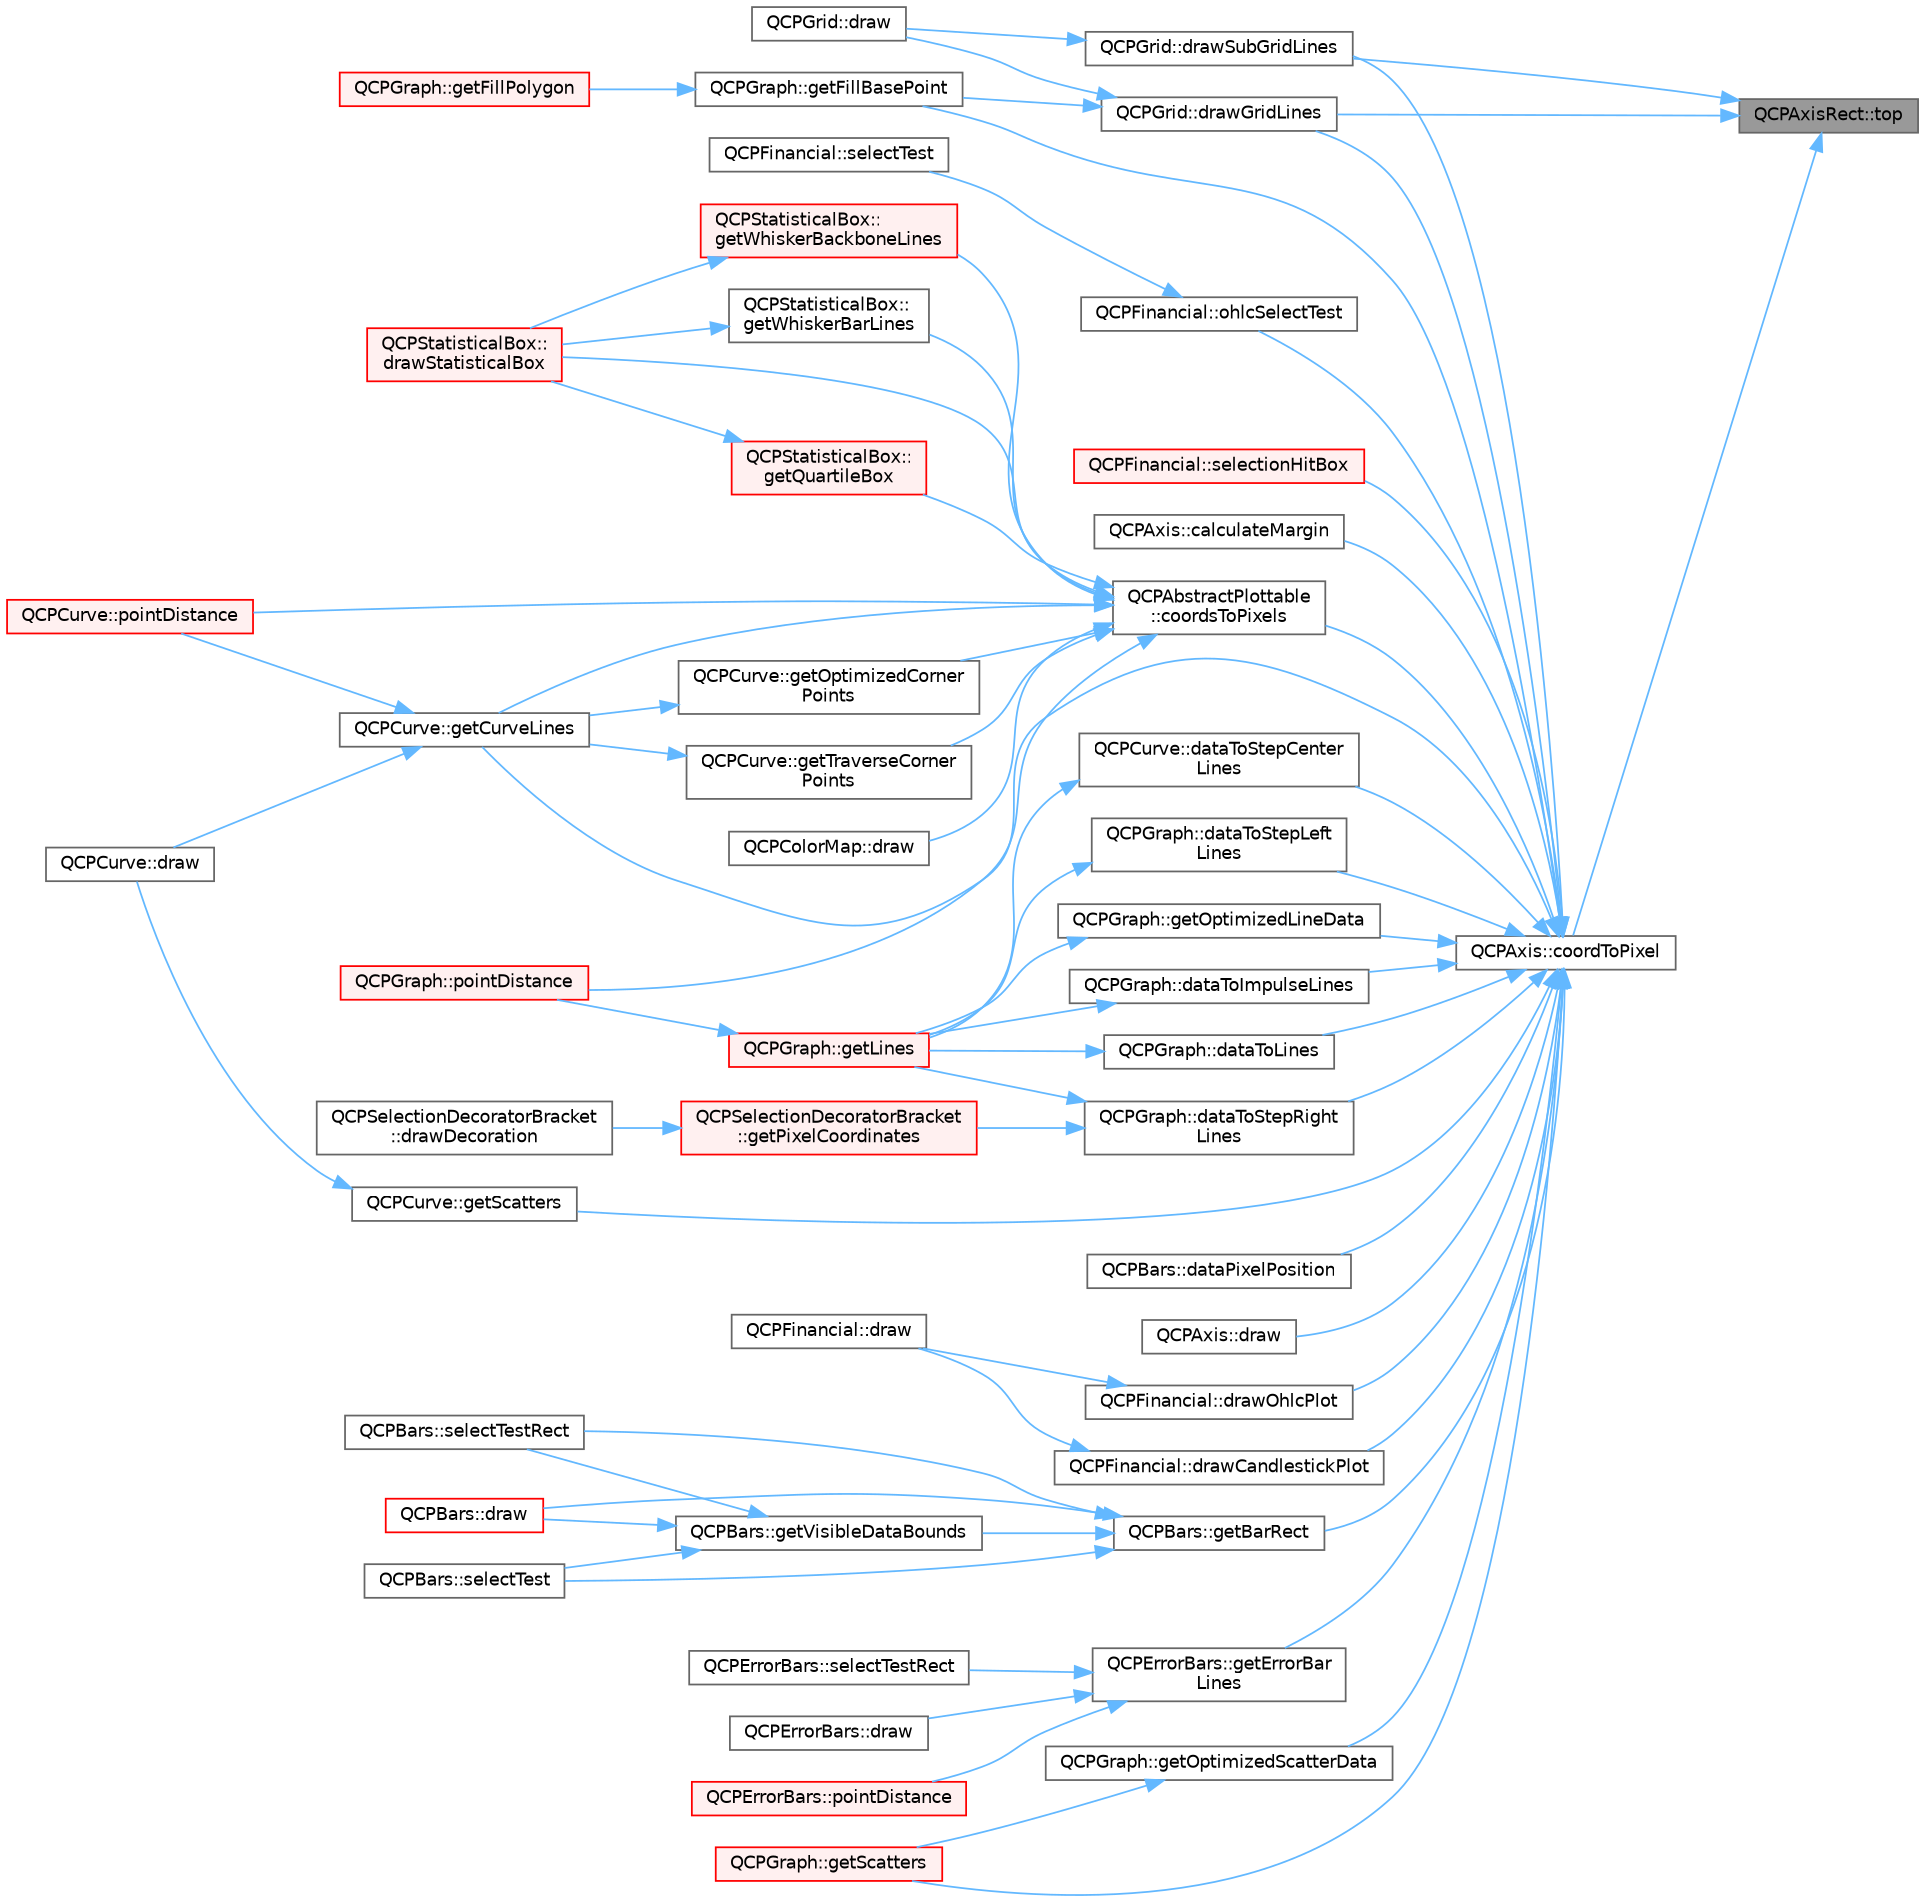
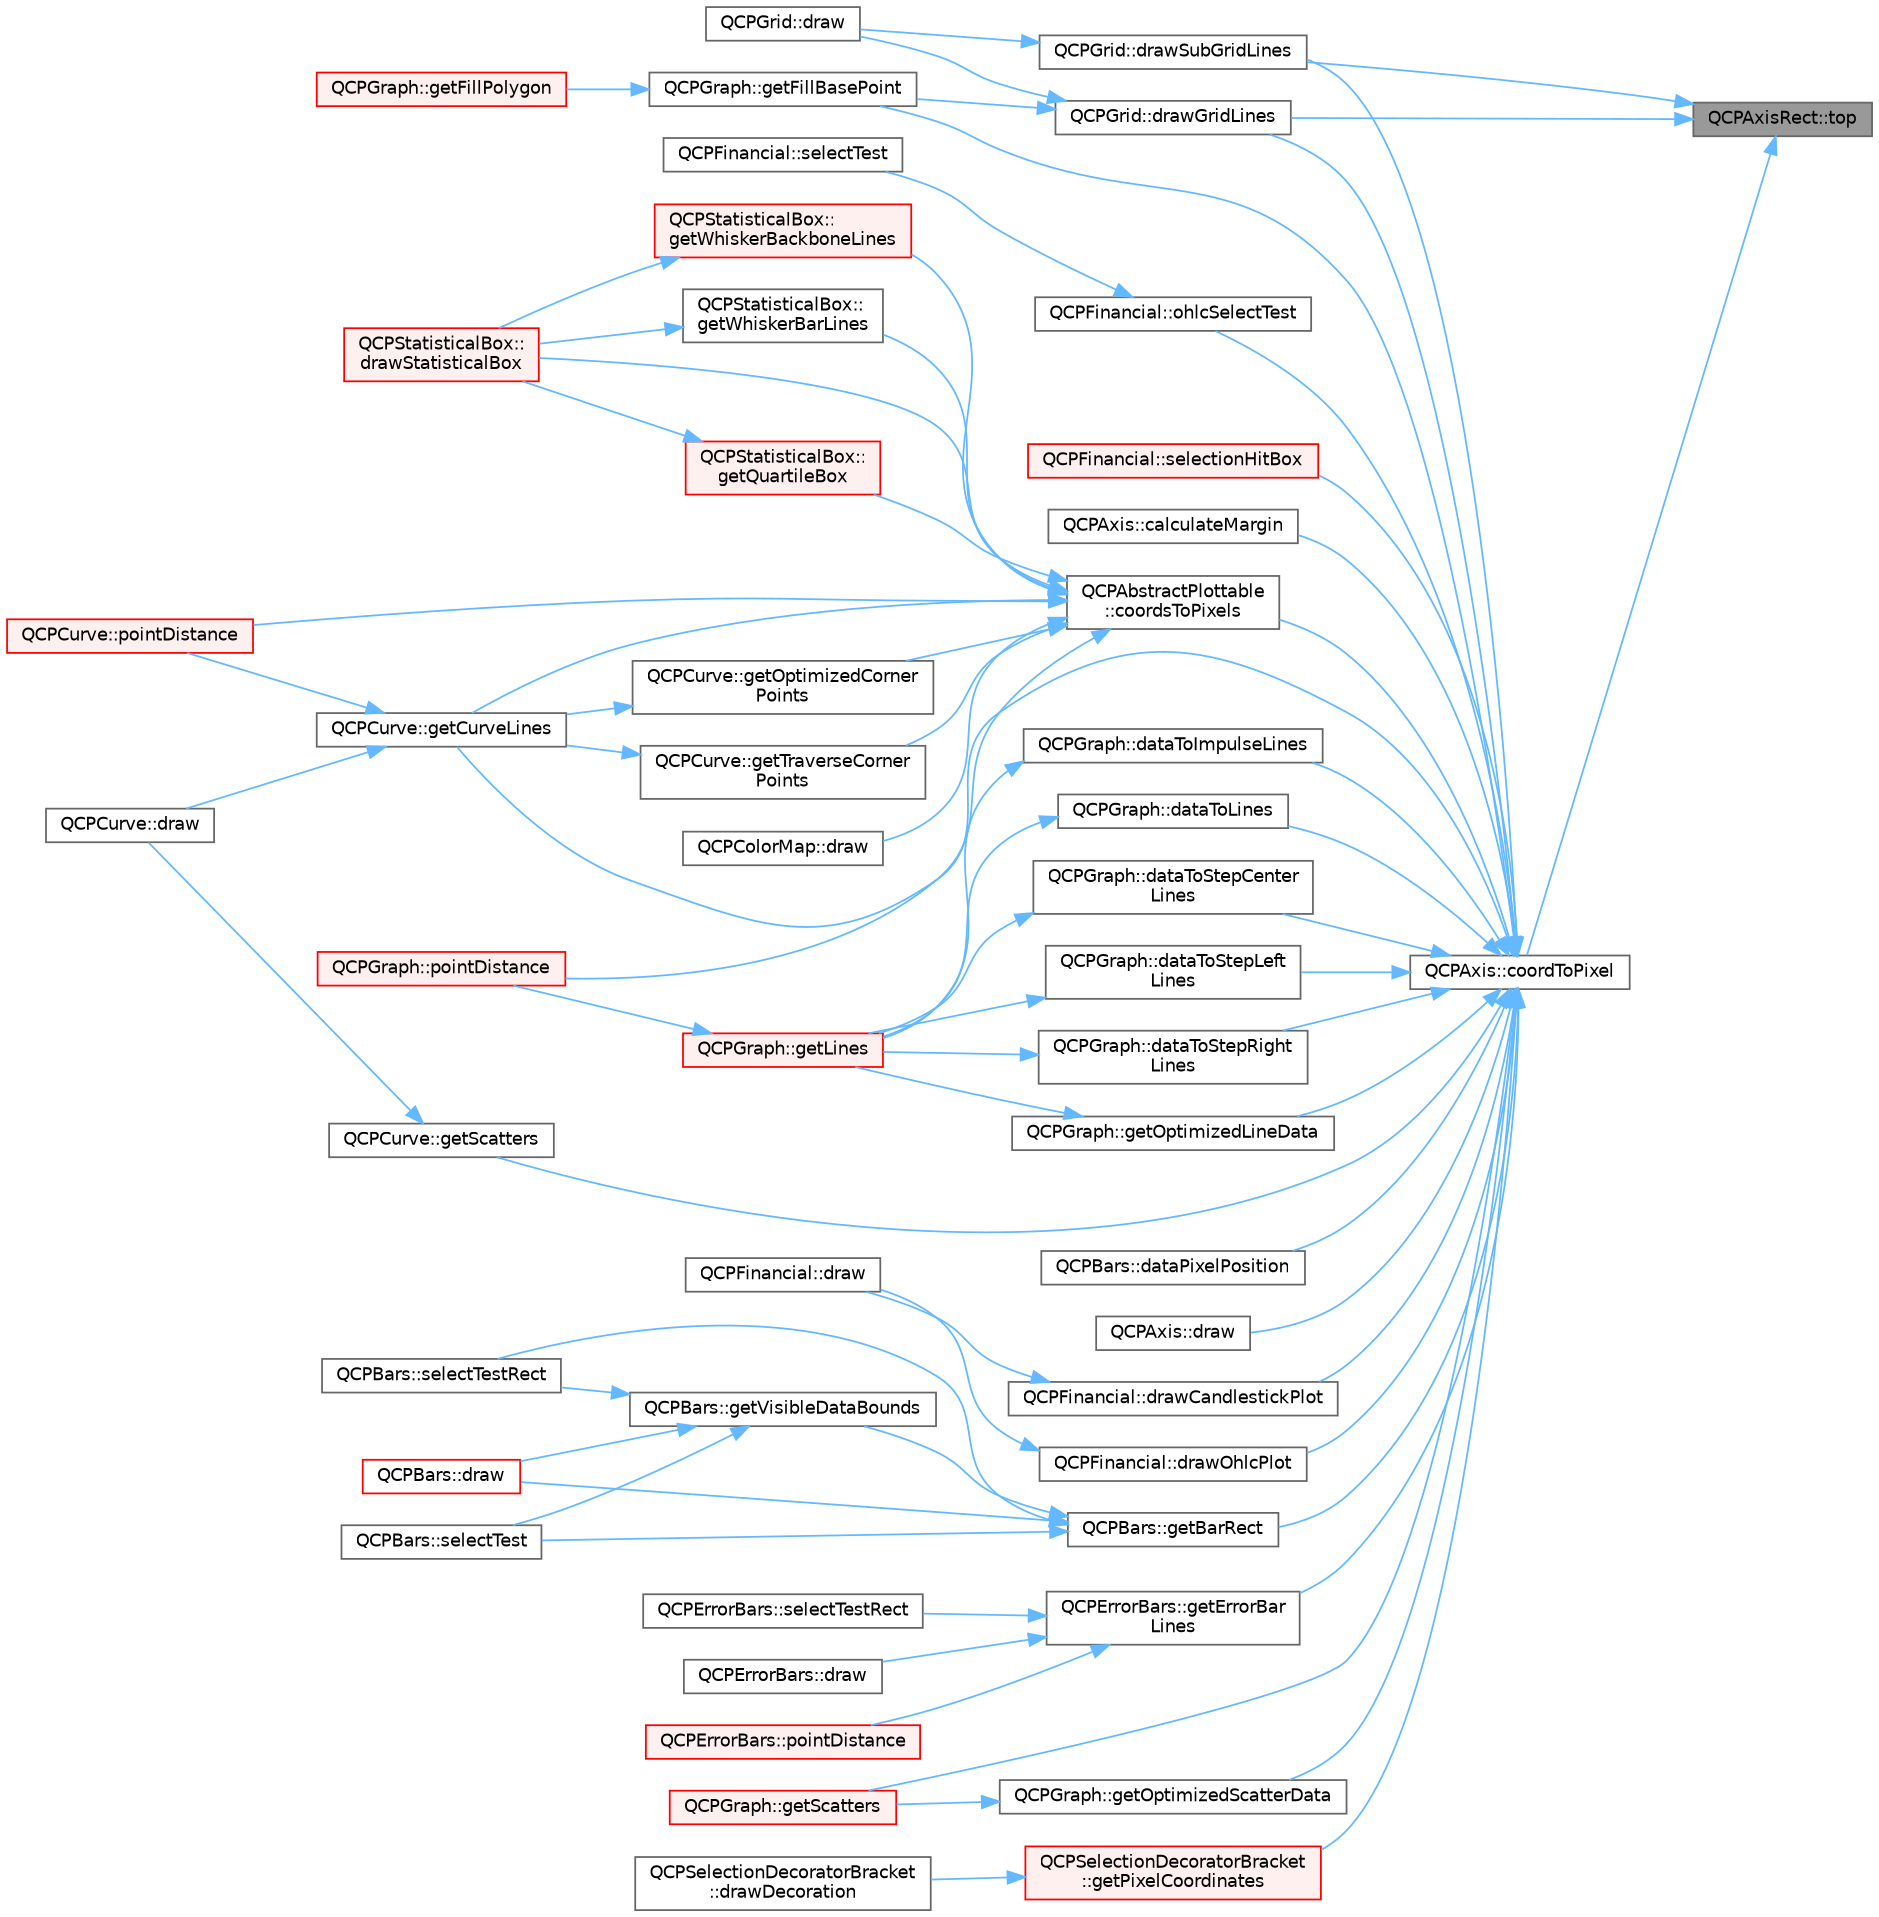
node "QCPCurve::dataToStepCenter Lines": label "QCPCurve::dataToStepCenter Lines" -> "QCPGraph::dataToStepCenter Lines"
edge "QCPSelectionDecoratorBracket ::getPixelCoordinates" -> "QCPGraph::dataToStepRight Lines": now "QCPSelectionDecoratorBracket ::getPixelCoordinates" -> "QCPAxis::coordToPixel"
